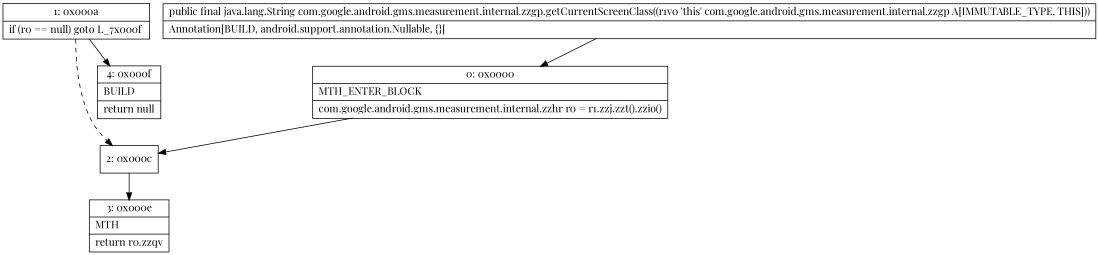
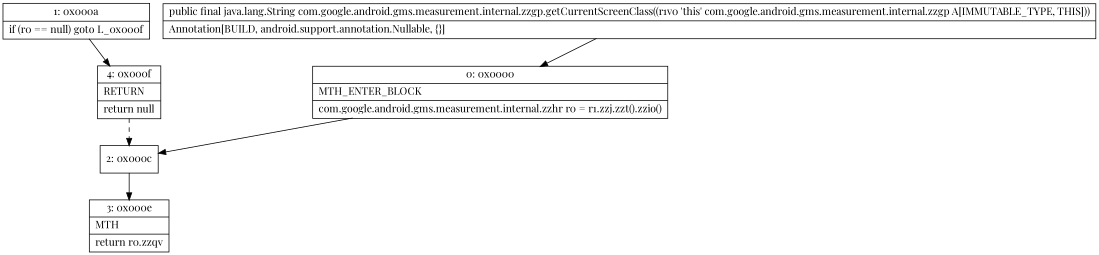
node "1: 0x000a": text "if (r0 == null) goto L_7x000f" -> "if (r0 == null) goto L_0x000f"
node "4: 0x000f": text "BUILD" -> "RETURN"
edge "1: 0x000a" -> "2: 0x000c": now "4: 0x000f" -> "2: 0x000c"
